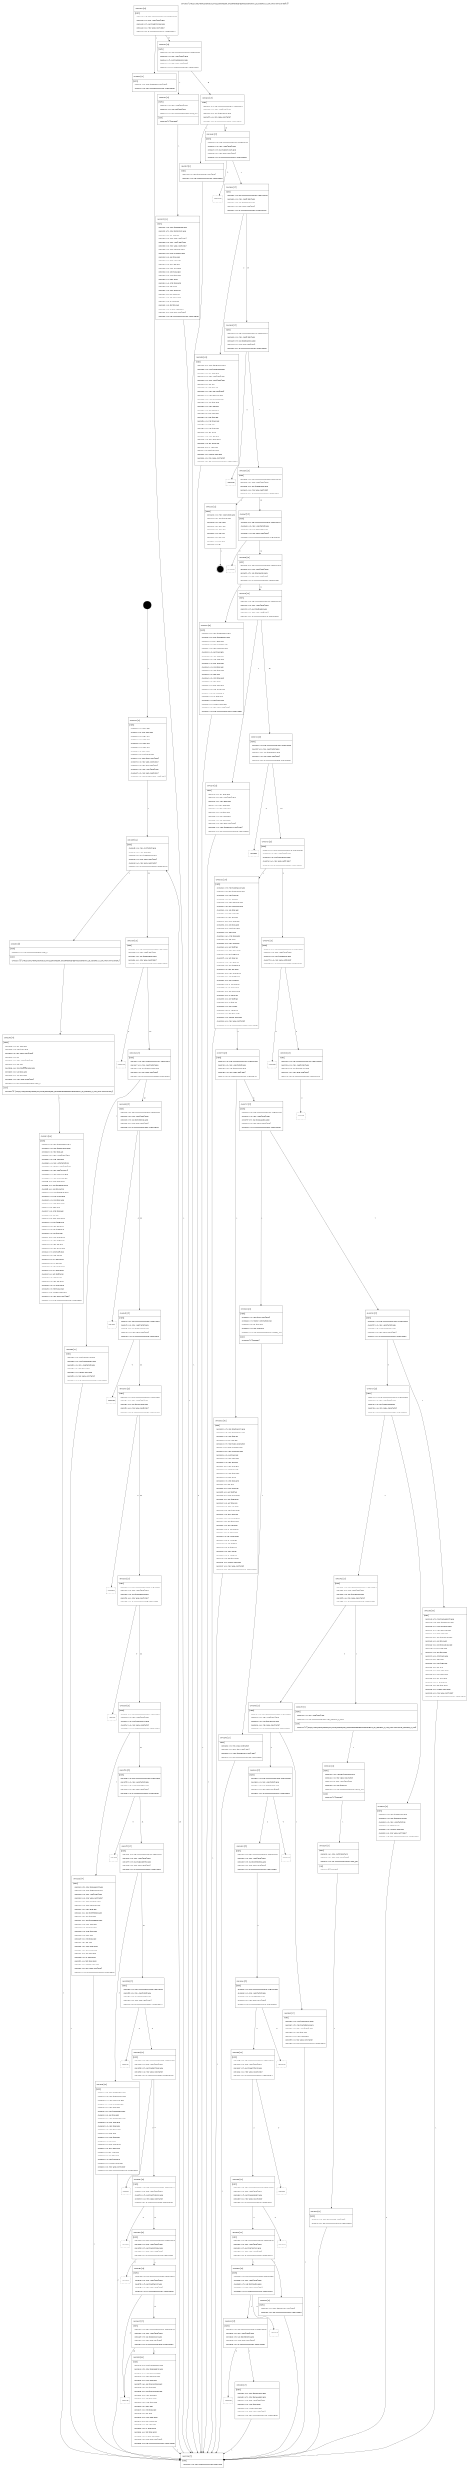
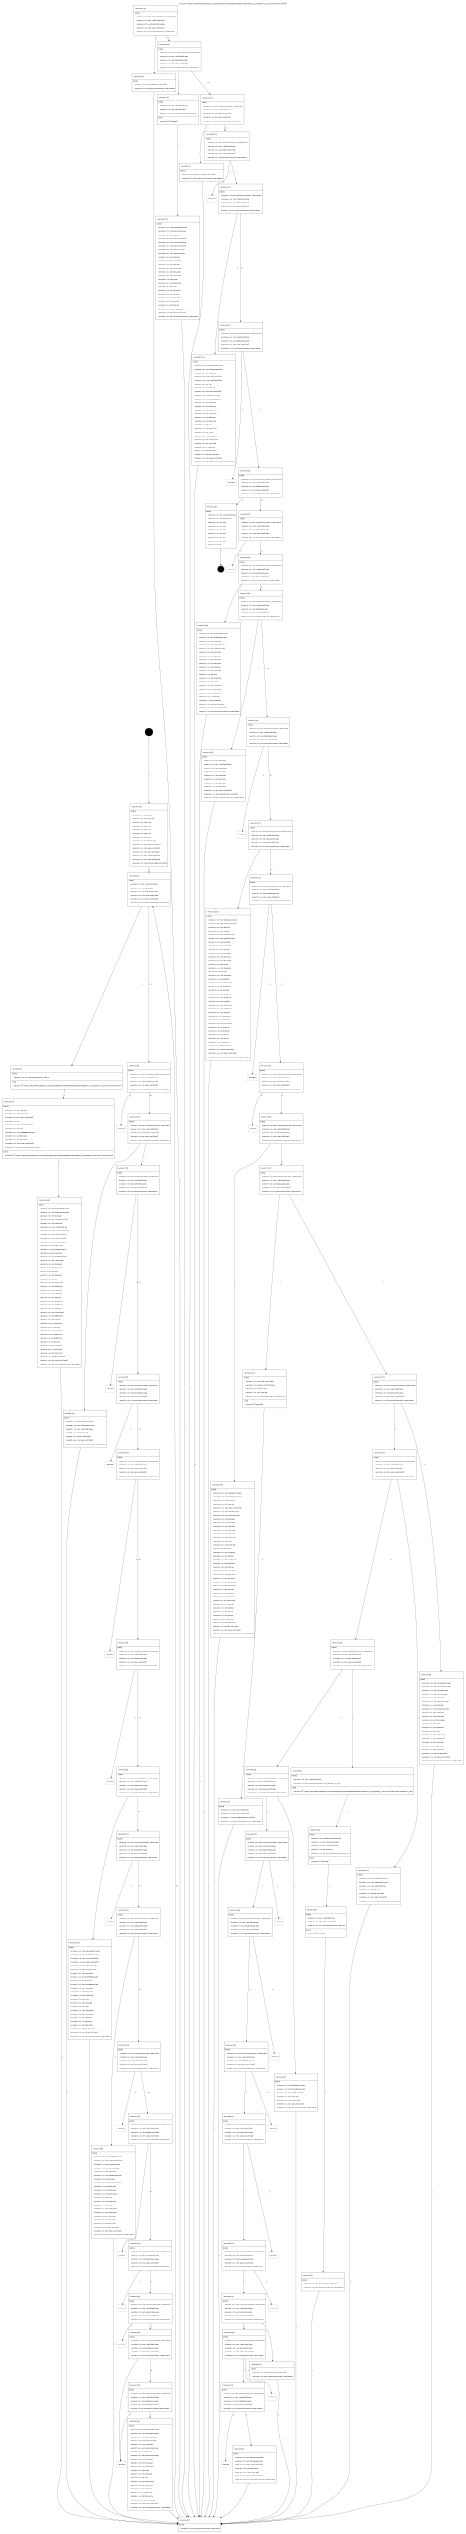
edge "0x40202c [134]" -> "0x40177e [25]": now "0x401765 [25]" -> "0x40177e [25]"
node "0x402216": added
